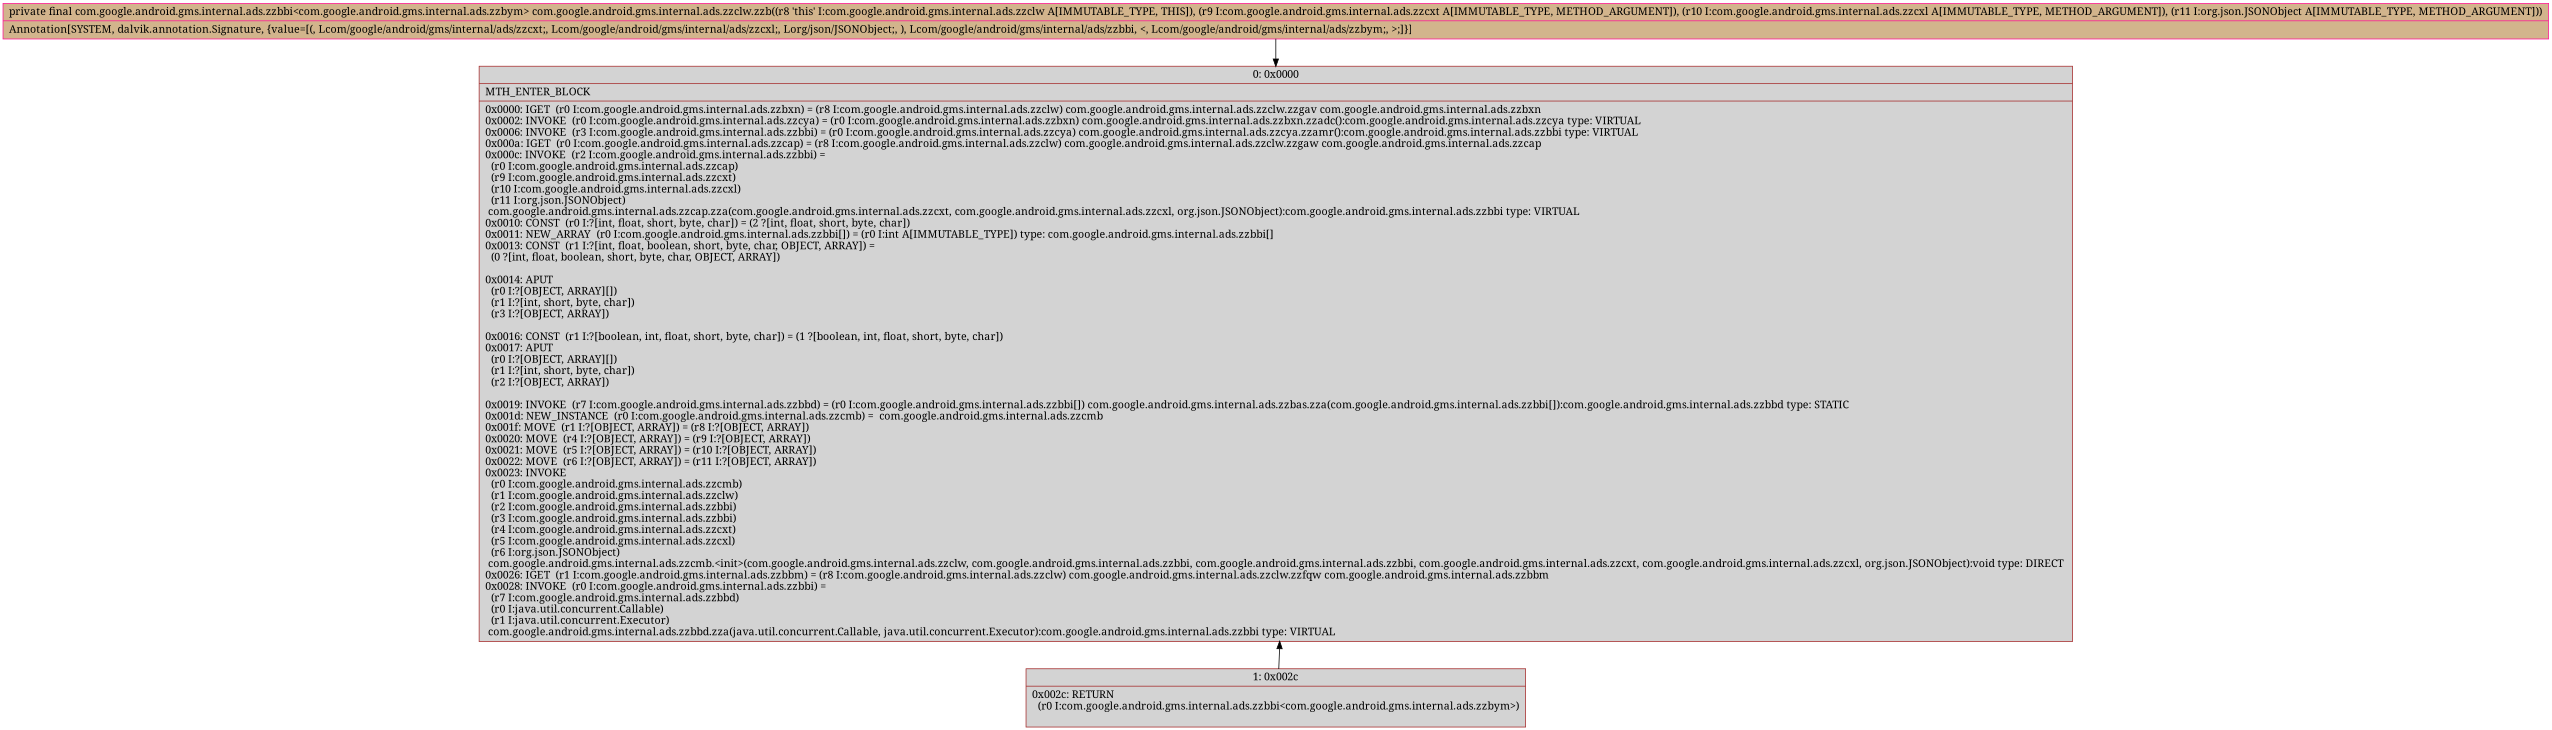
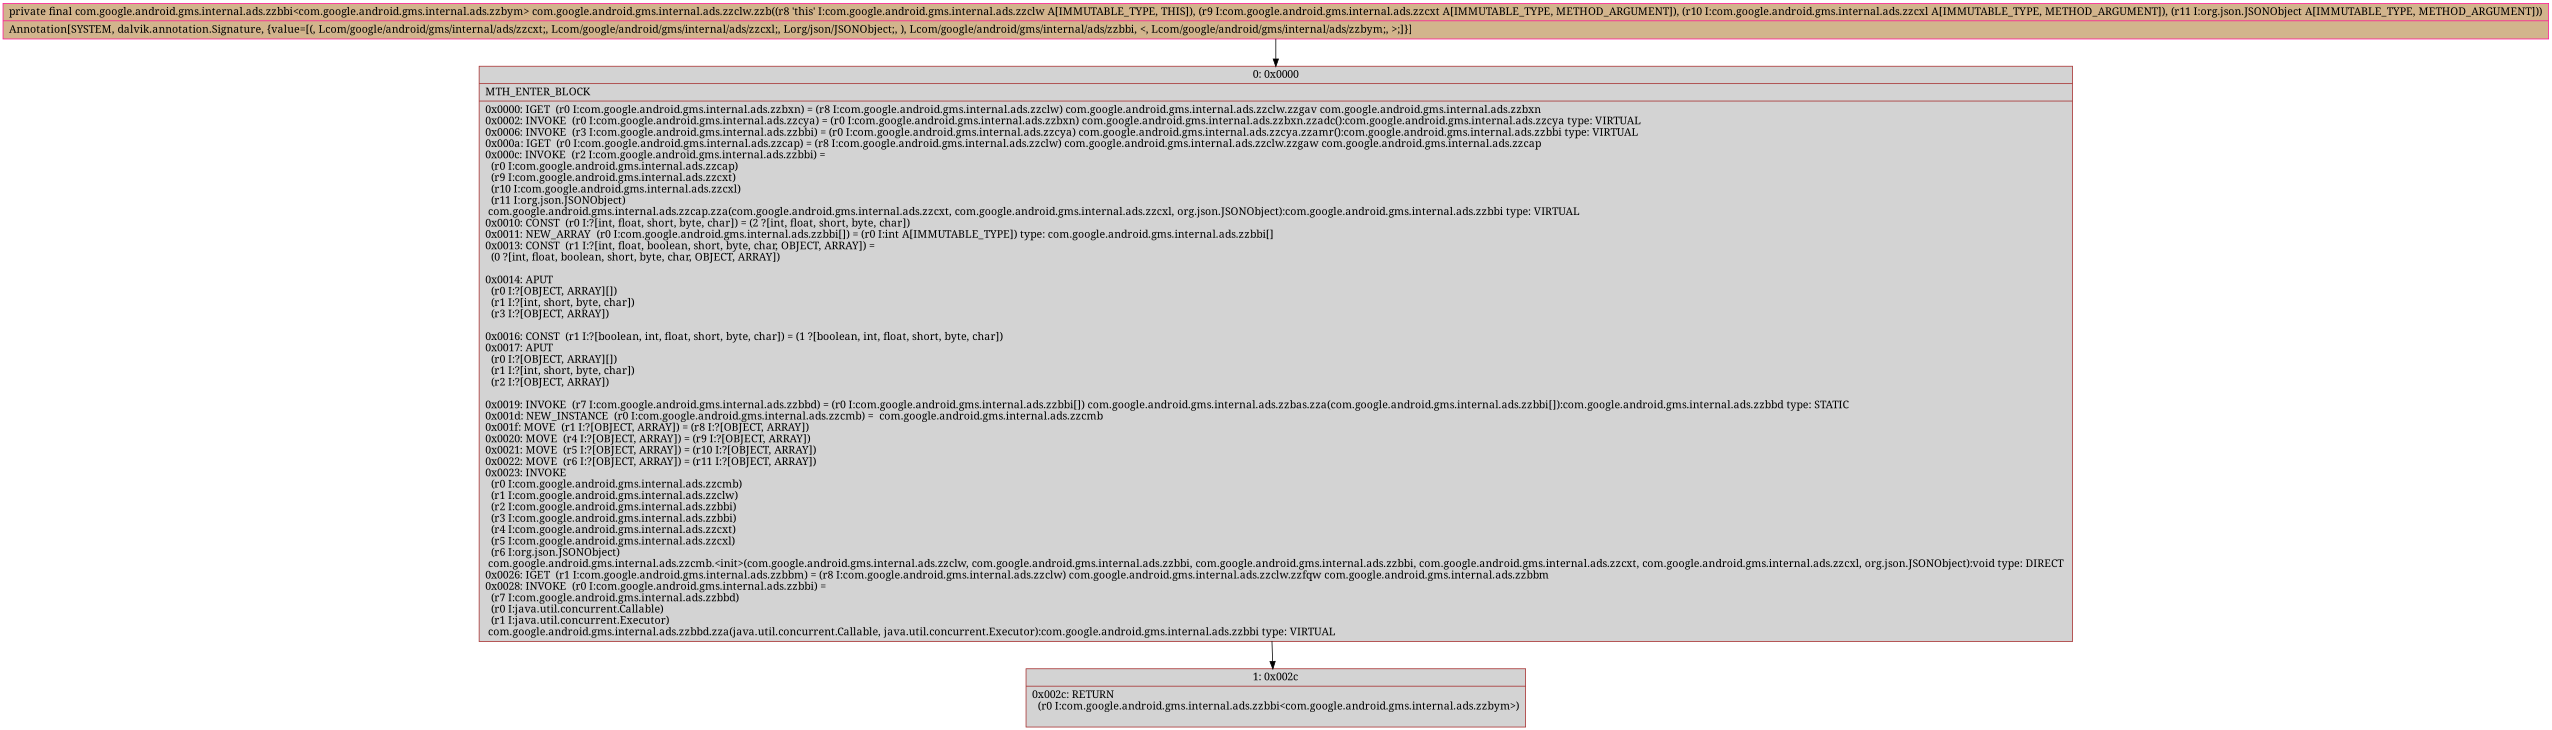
edge "1: 0x002c" -> "0: 0x0000": reversed
